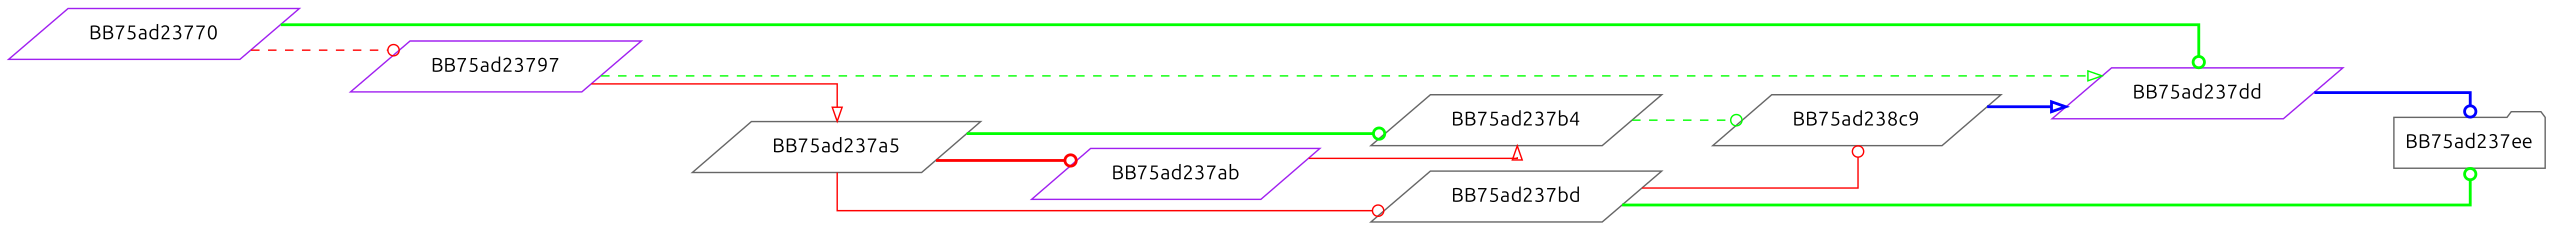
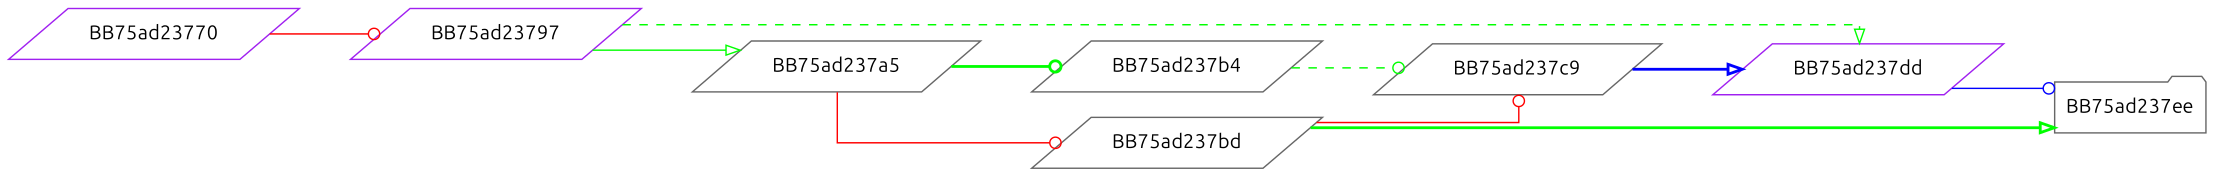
edge "BB75ad23770" -> "BB75ad237dd": removed
edge "BB75ad23770" -> "BB75ad23797": style dashed -> solid
edge "BB75ad23797" -> "BB75ad237a5": color red -> green
edge "BB75ad237dd" -> "BB75ad237ee": style bold -> solid
node "BB75ad238c9": label "BB75ad238c9" -> "BB75ad237c9"
node "BB75ad237ab": removed
edge "BB75ad237bd" -> "BB75ad237ee": arrowhead odot -> onormal
